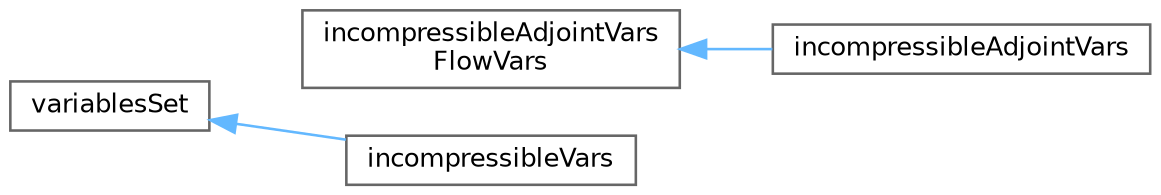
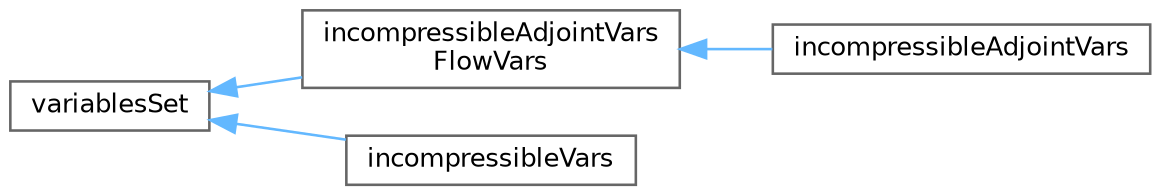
edge "incompressibleAdjointVars FlowVars" -> "variablesSet": added
